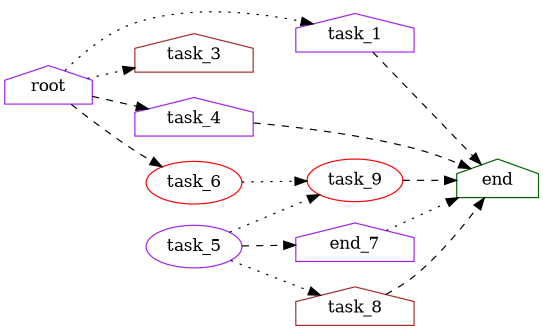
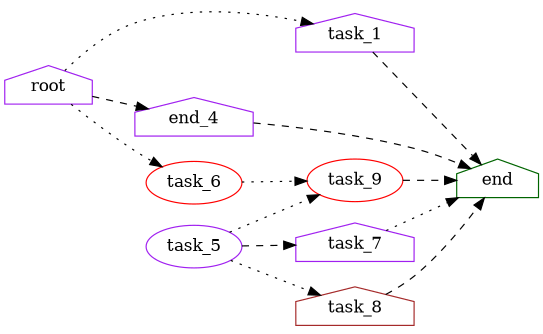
node "task_3": removed
node "task_4": label "task_4" -> "end_4"
edge "root" -> "task_6": style dashed -> dotted
node "end_7": label "end_7" -> "task_7"
